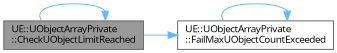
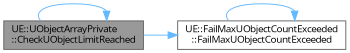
node "UE::UObjectArrayPrivate ::FailMaxUObjectCountExceeded": label "UE::UObjectArrayPrivate ::FailMaxUObjectCountExceeded" -> "UE::FailMaxUObjectCountExceeded ::FailMaxUObjectCountExceeded"
